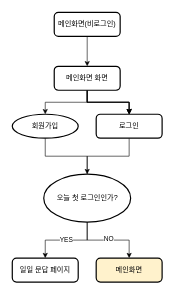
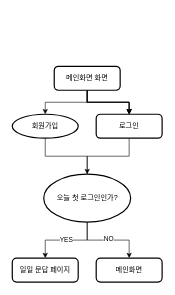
node "메인화면(비로그인)": removed
edge "메인화면(비로그인)" -> "메인화면 화면": removed
node "메인화면": fillcolor #fff2cc -> #ffffff
